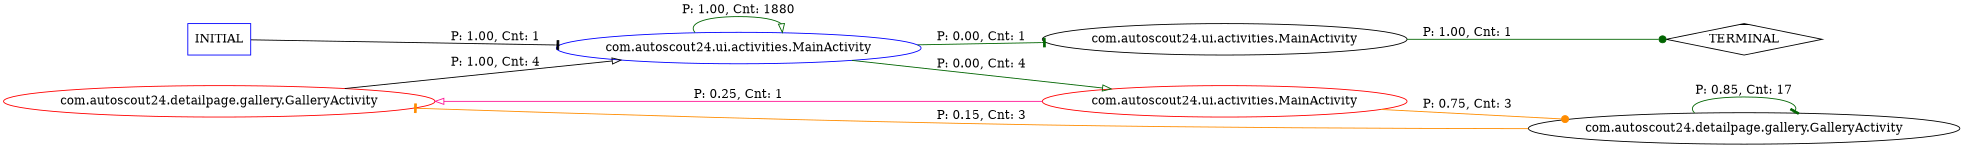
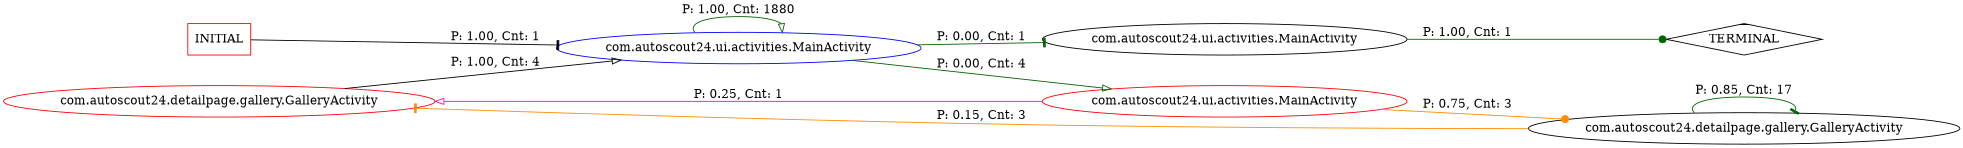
node "INITIAL": color blue -> red
